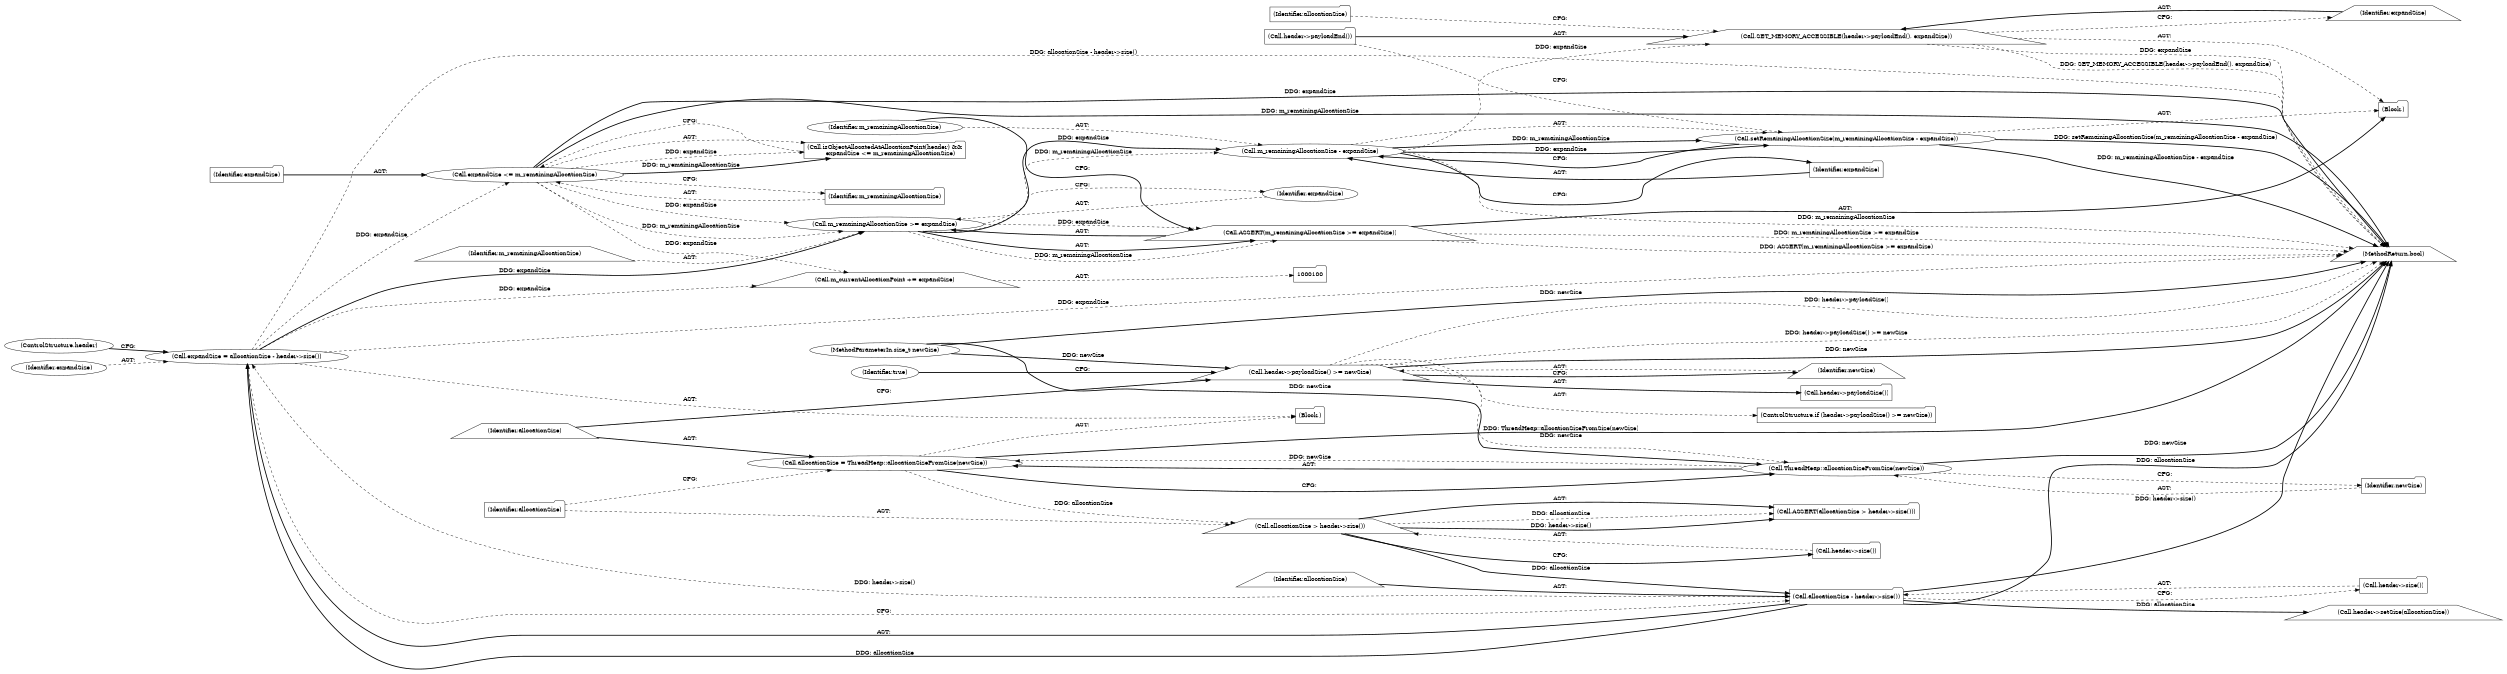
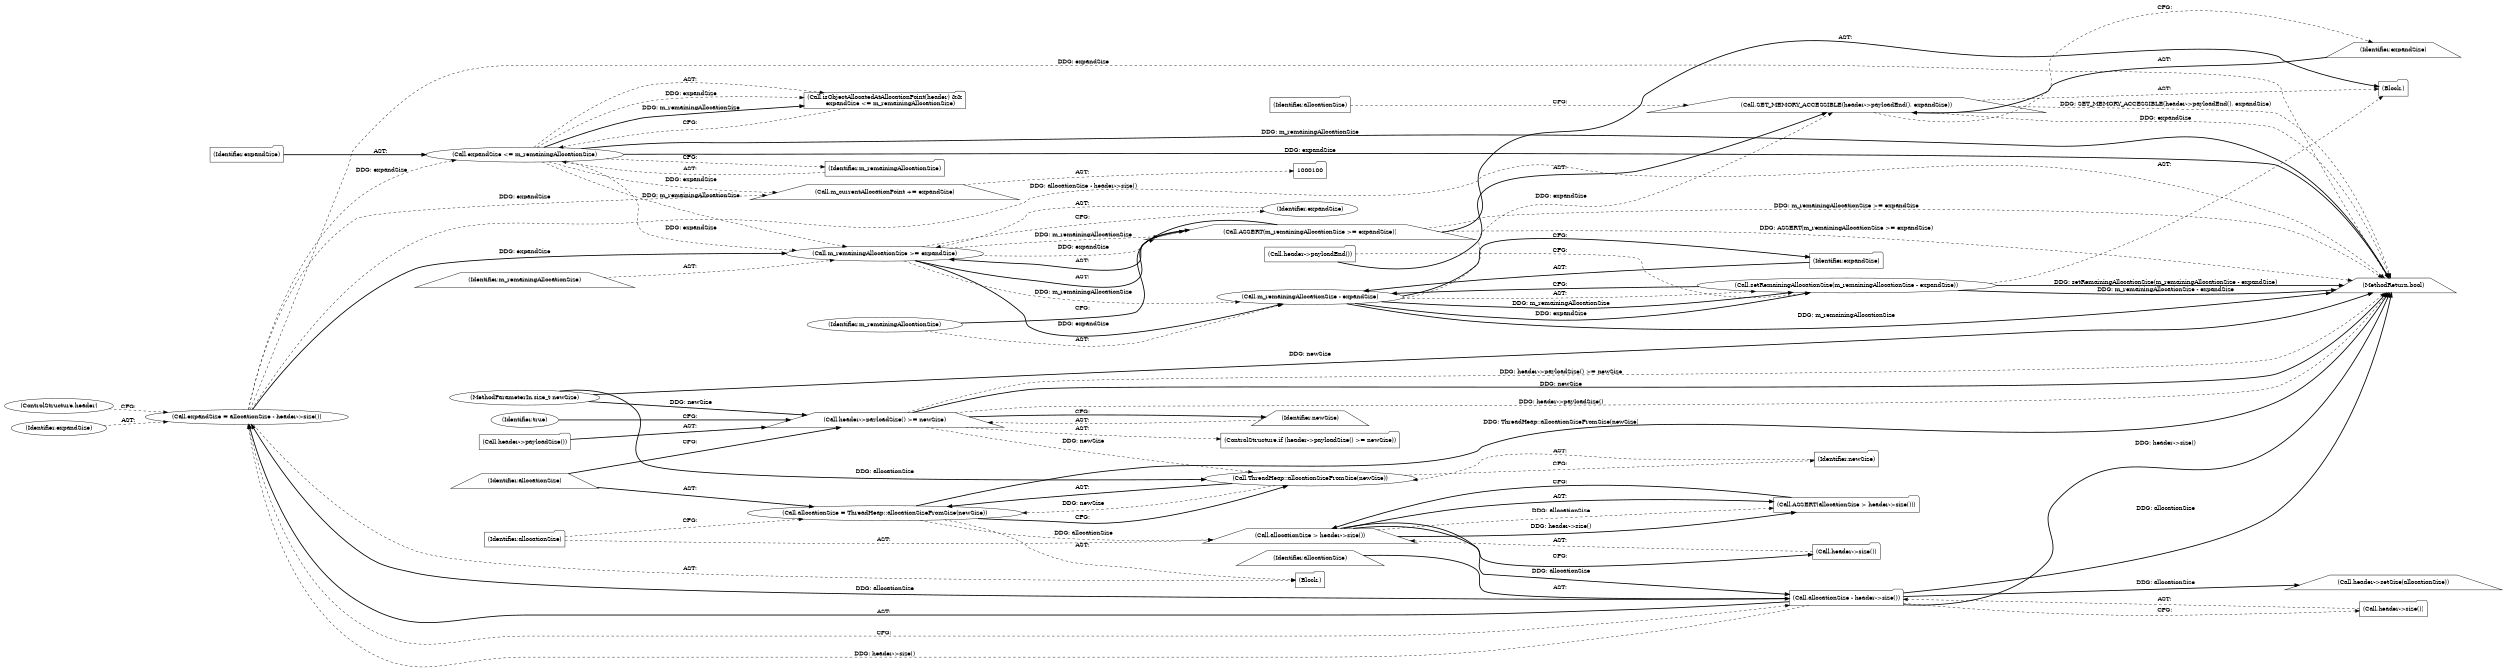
edge "(Call,m_remainingAllocationSize - expandSize)" -> "(MethodReturn,bool)": style dashed -> bold
edge "(ControlStructure,header)" -> "(Call,expandSize = allocationSize - header->size())": style bold -> dashed
edge "(MethodParameterIn,size_t newSize)" -> "(Call,ThreadHeap::allocationSizeFromSize(newSize))": label "DDG: newSize" -> "DDG: allocationSize"
edge "(Call,header->payloadSize() >= newSize)" -> "(Call,header->payloadSize())": reversed
edge "(Call,ThreadHeap::allocationSizeFromSize(newSize))" -> "(MethodReturn,bool)": removed, label "DDG: newSize"
edge "(Call,ASSERT(allocationSize > header->size()))" -> "(Call,allocationSize > header->size())": added, label "CFG:"
